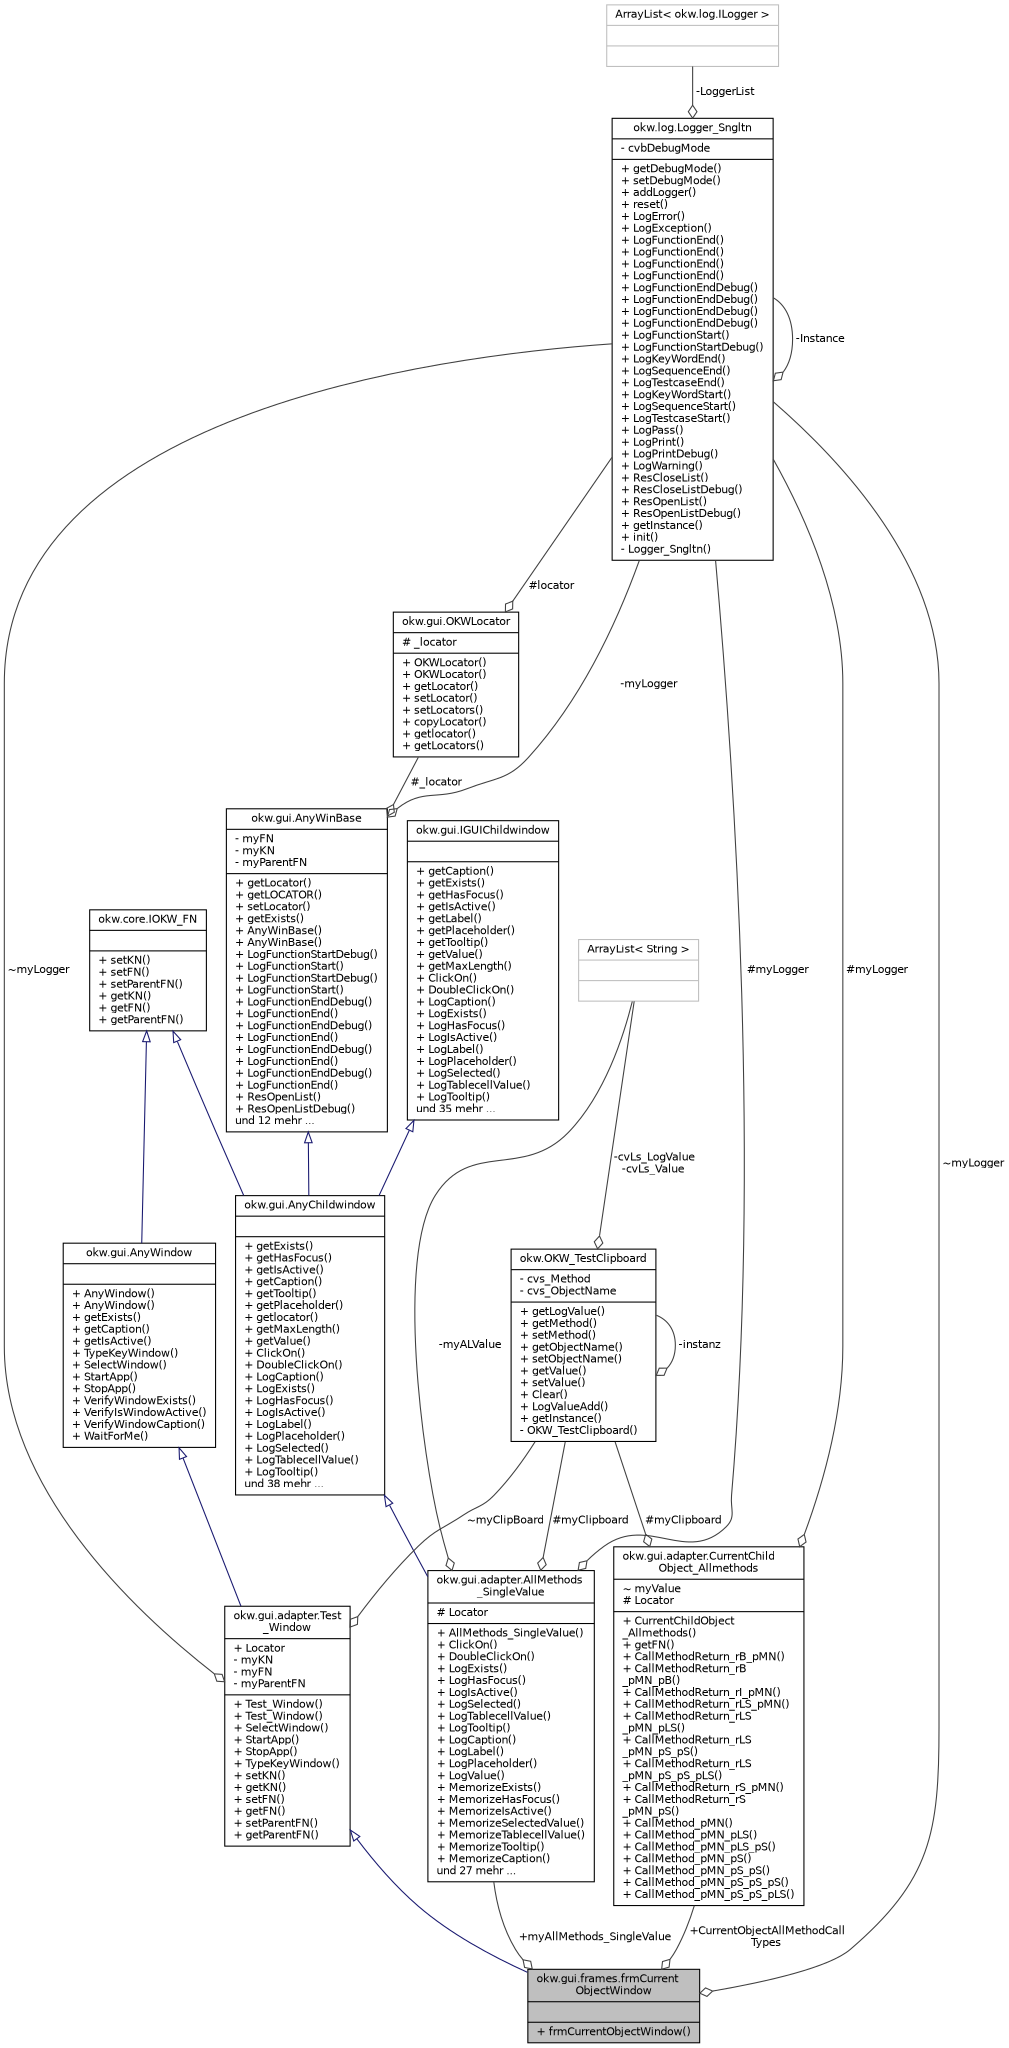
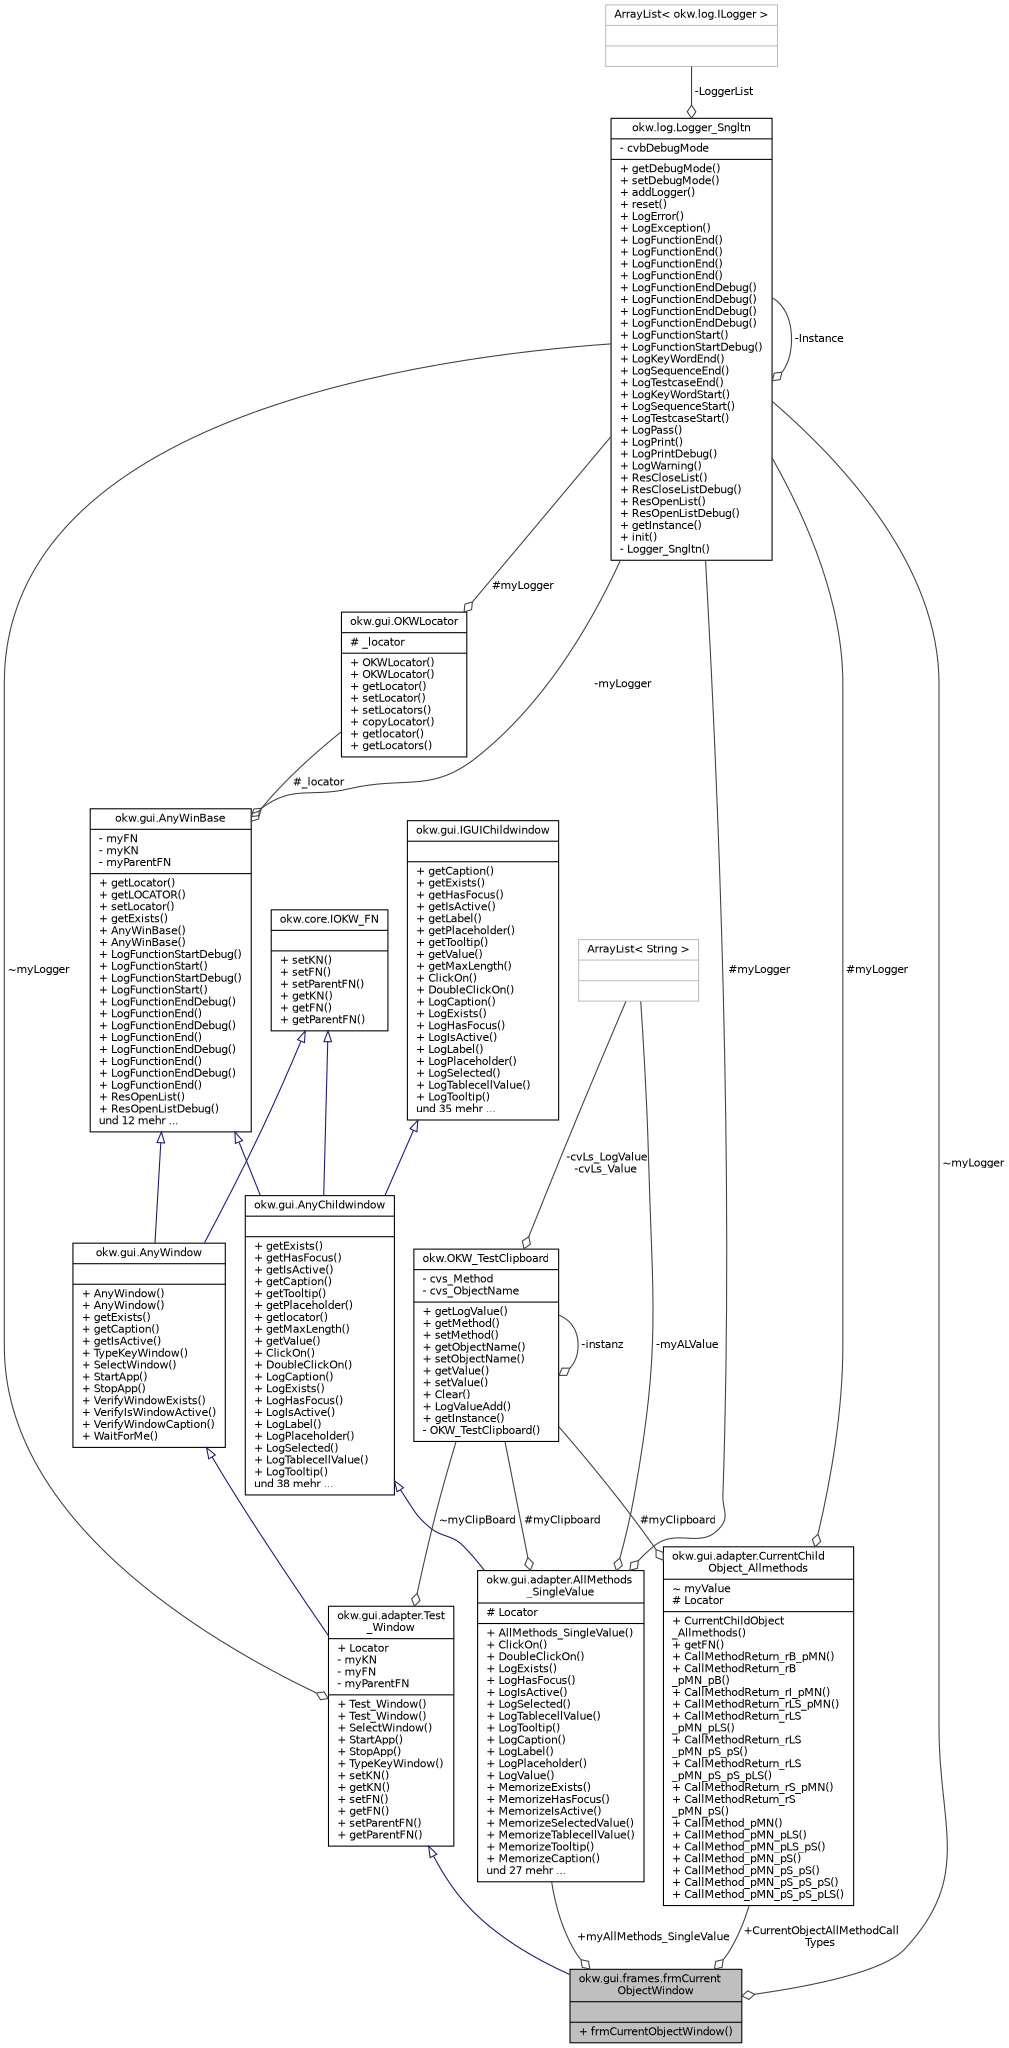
edge "okw.log.Logger_Sngltn" -> "okw.gui.OKWLocator": label " #locator" -> " #myLogger"
edge "okw.gui.AnyWindow" -> "okw.gui.AnyWinBase": added
